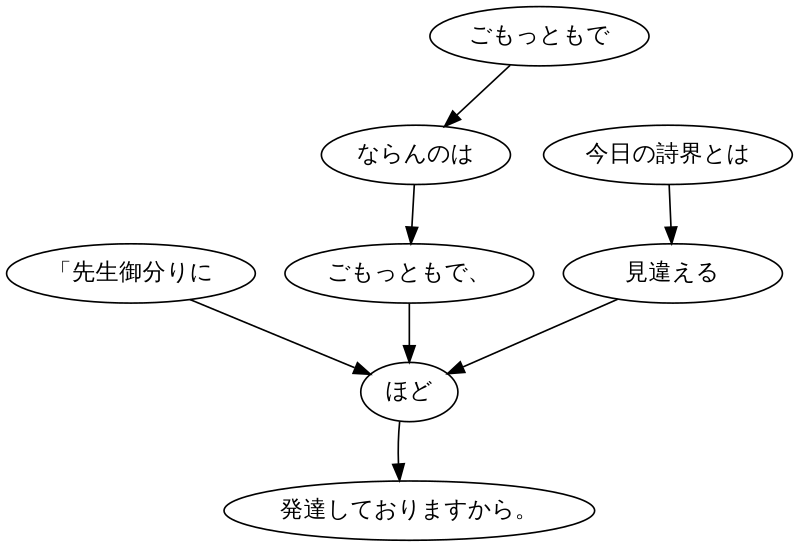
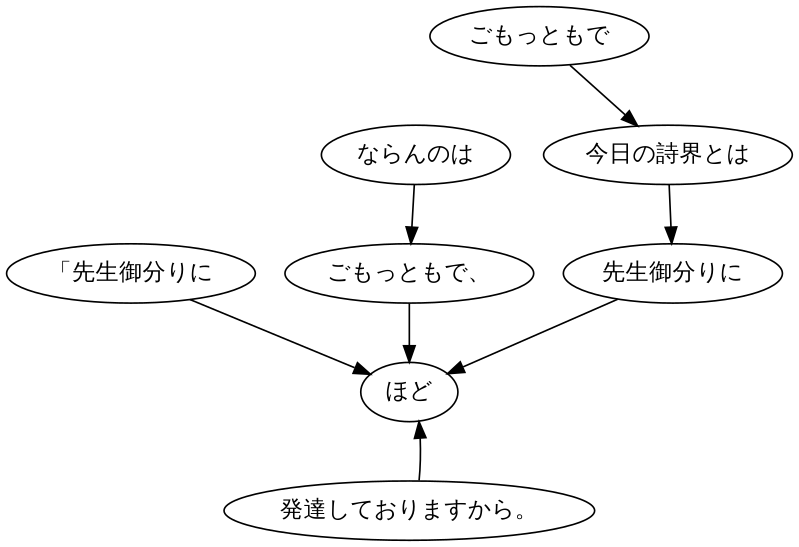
edge "ごもっともで" -> "ならんのは": now "ごもっともで" -> "今日の詩界とは"
node "見違える": label "見違える" -> "先生御分りに"
edge "ほど" -> "発達しておりますから。": reversed
